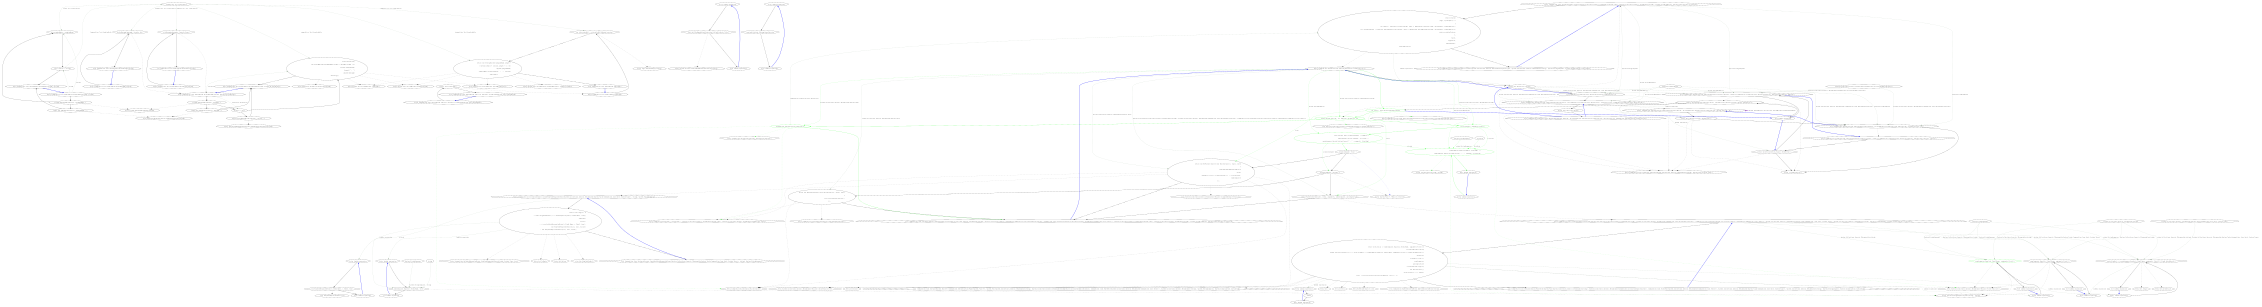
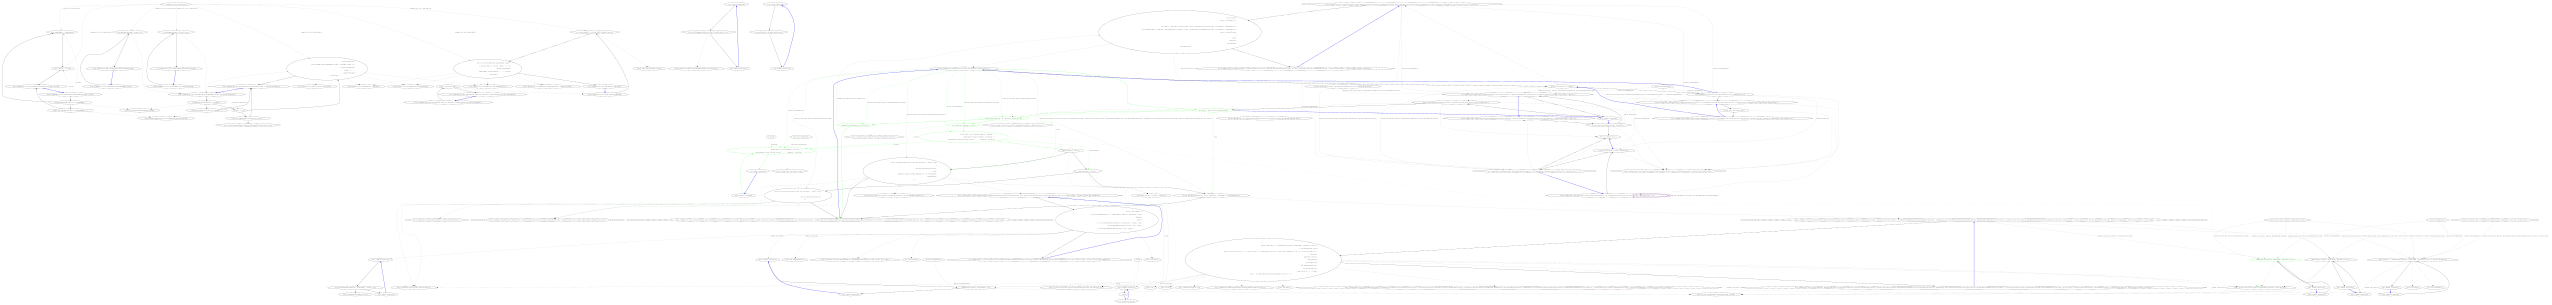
edge "Entry T.ToIdentity<T>()" -> "return func(identity.Value).ToIdentity();": added
